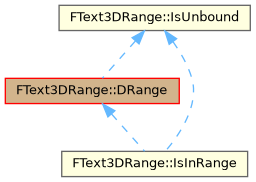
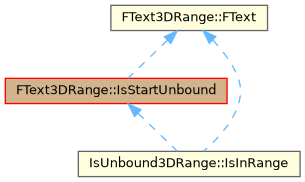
node "FText3DRange::IsUnbound": label "FText3DRange::IsUnbound" -> "FText3DRange::FText"
node "FText3DRange::DRange": label "FText3DRange::DRange" -> "FText3DRange::IsStartUnbound"
node "FText3DRange::IsInRange": label "FText3DRange::IsInRange" -> "IsUnbound3DRange::IsInRange"
